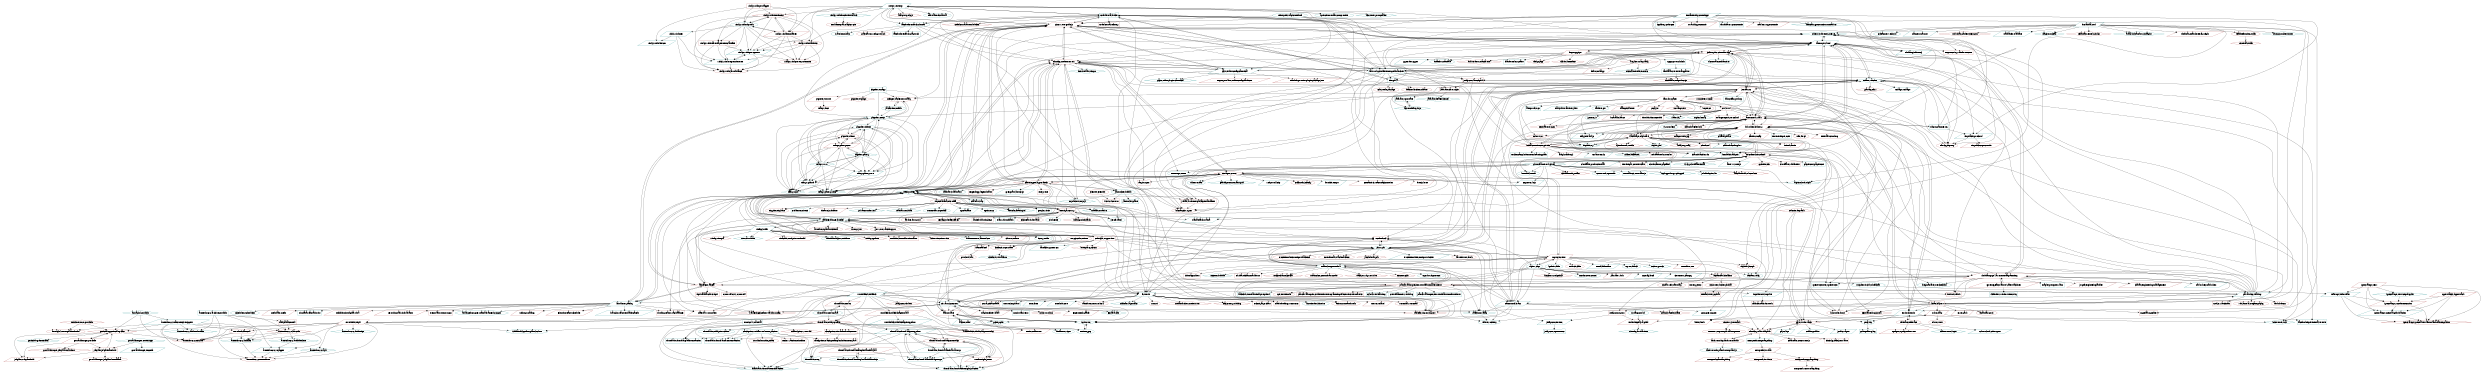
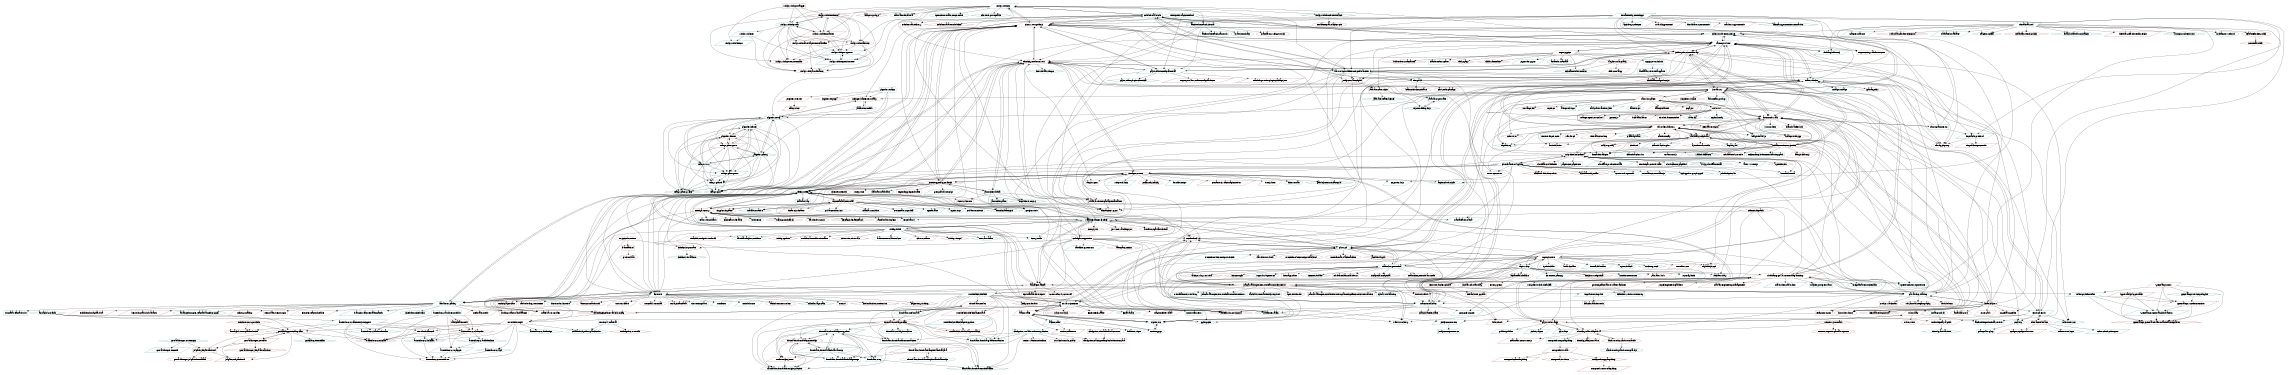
node "lukemorales/exhaustive": removed
